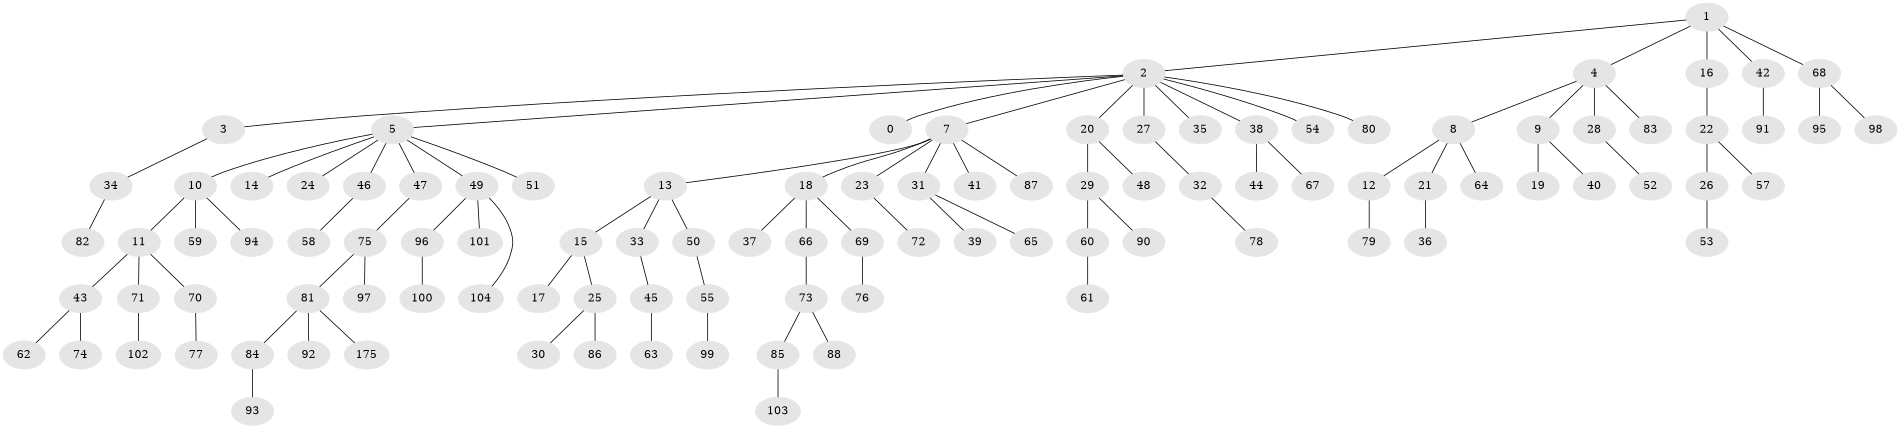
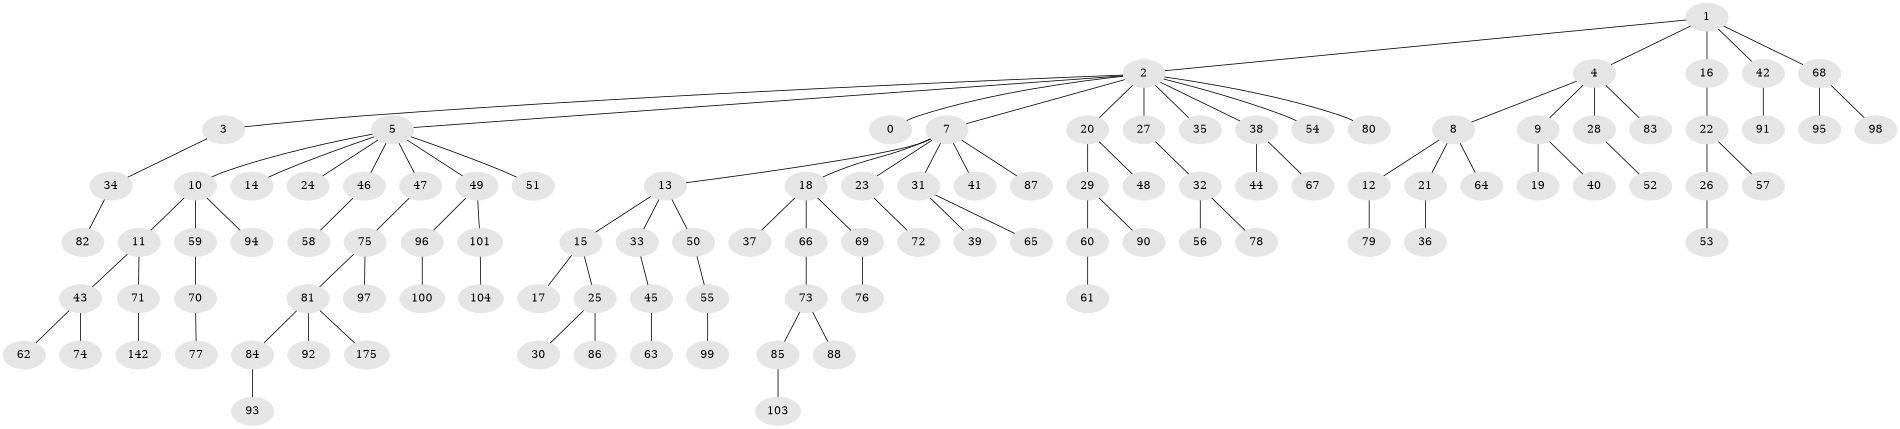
edge "49" -- "104": now "101" -- "104"
node "56": added
edge "11" -- "70": now "59" -- "70"
node "102": label "102" -> "142"
